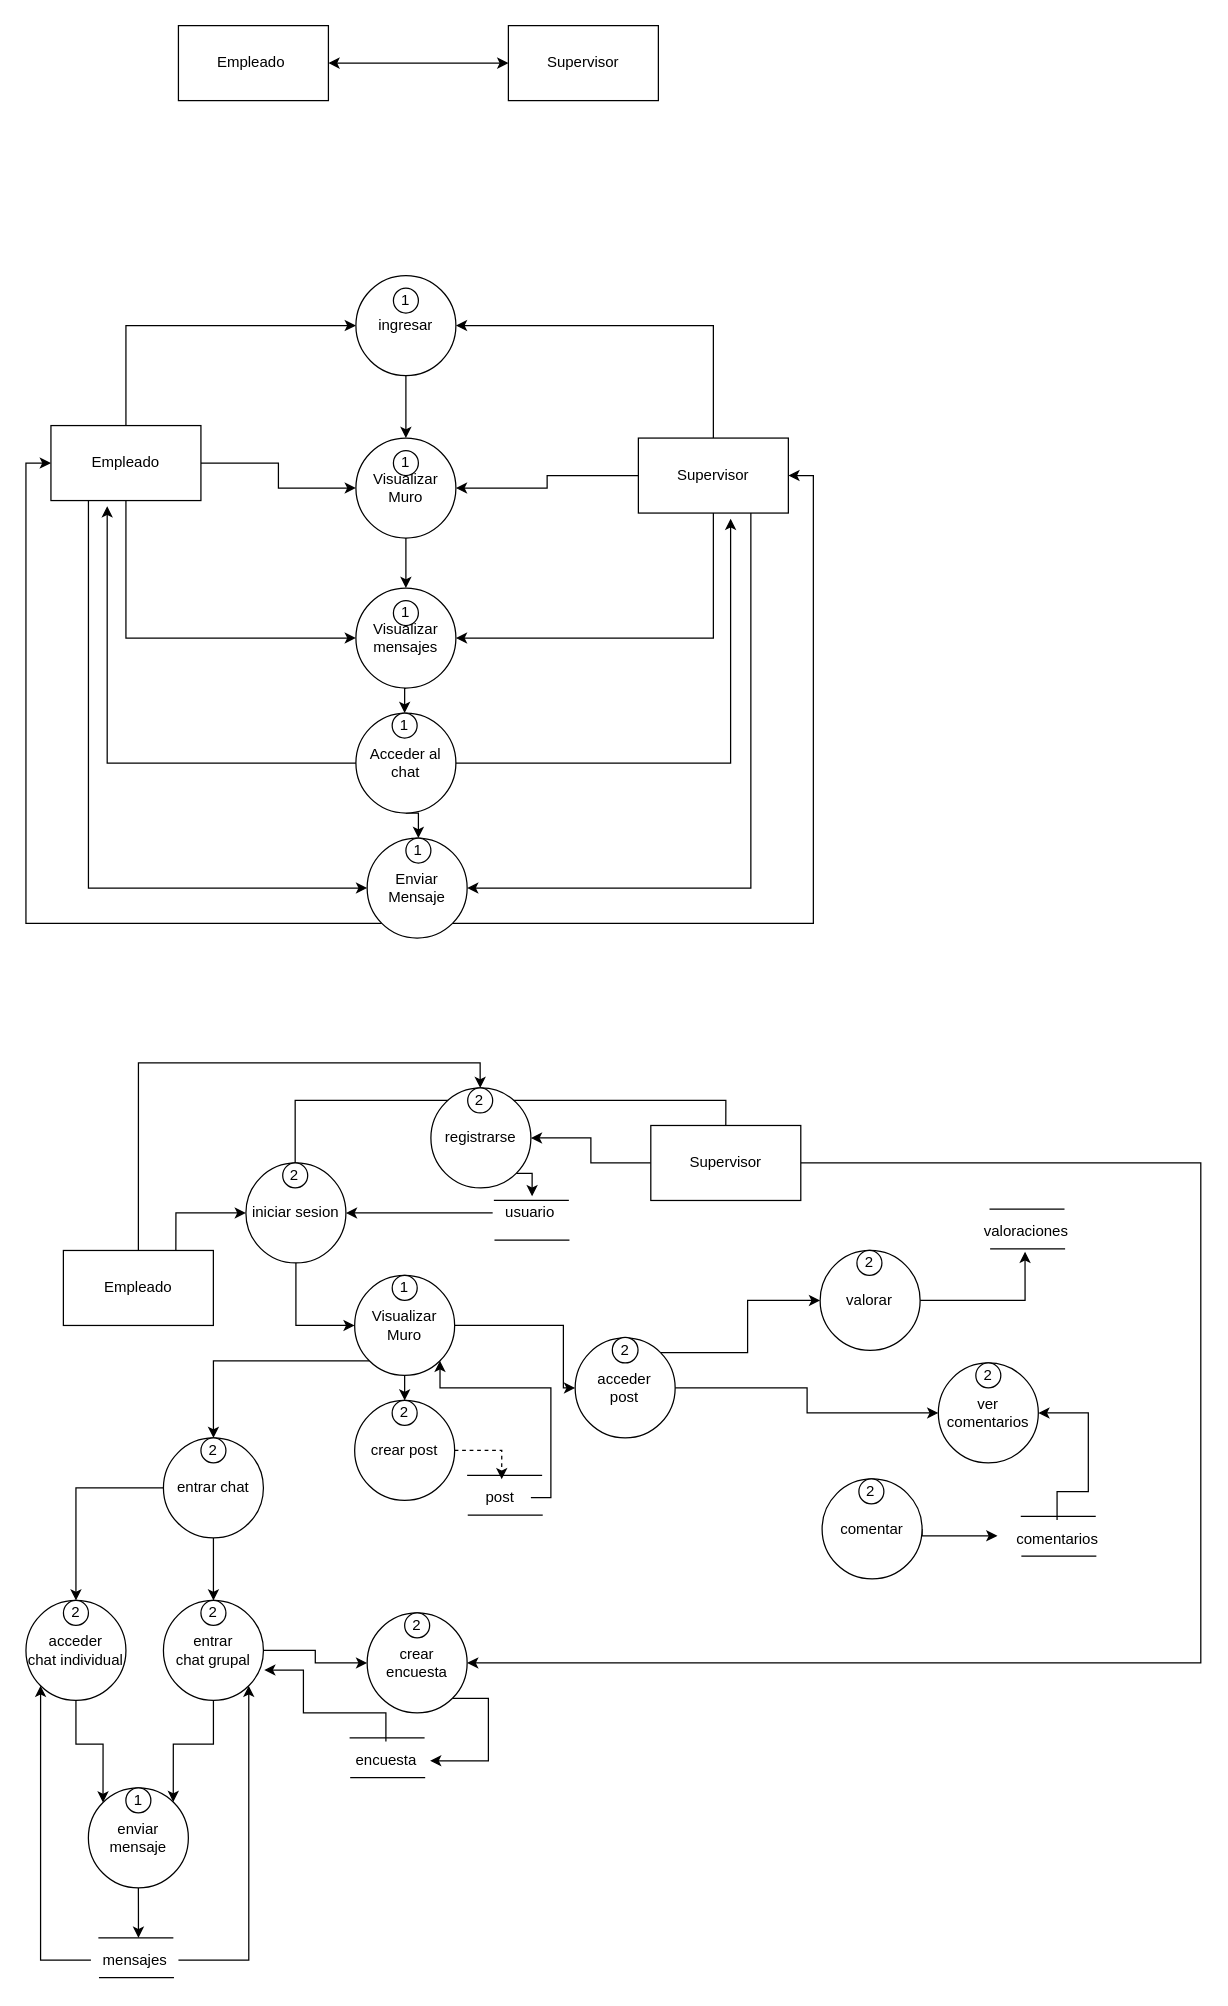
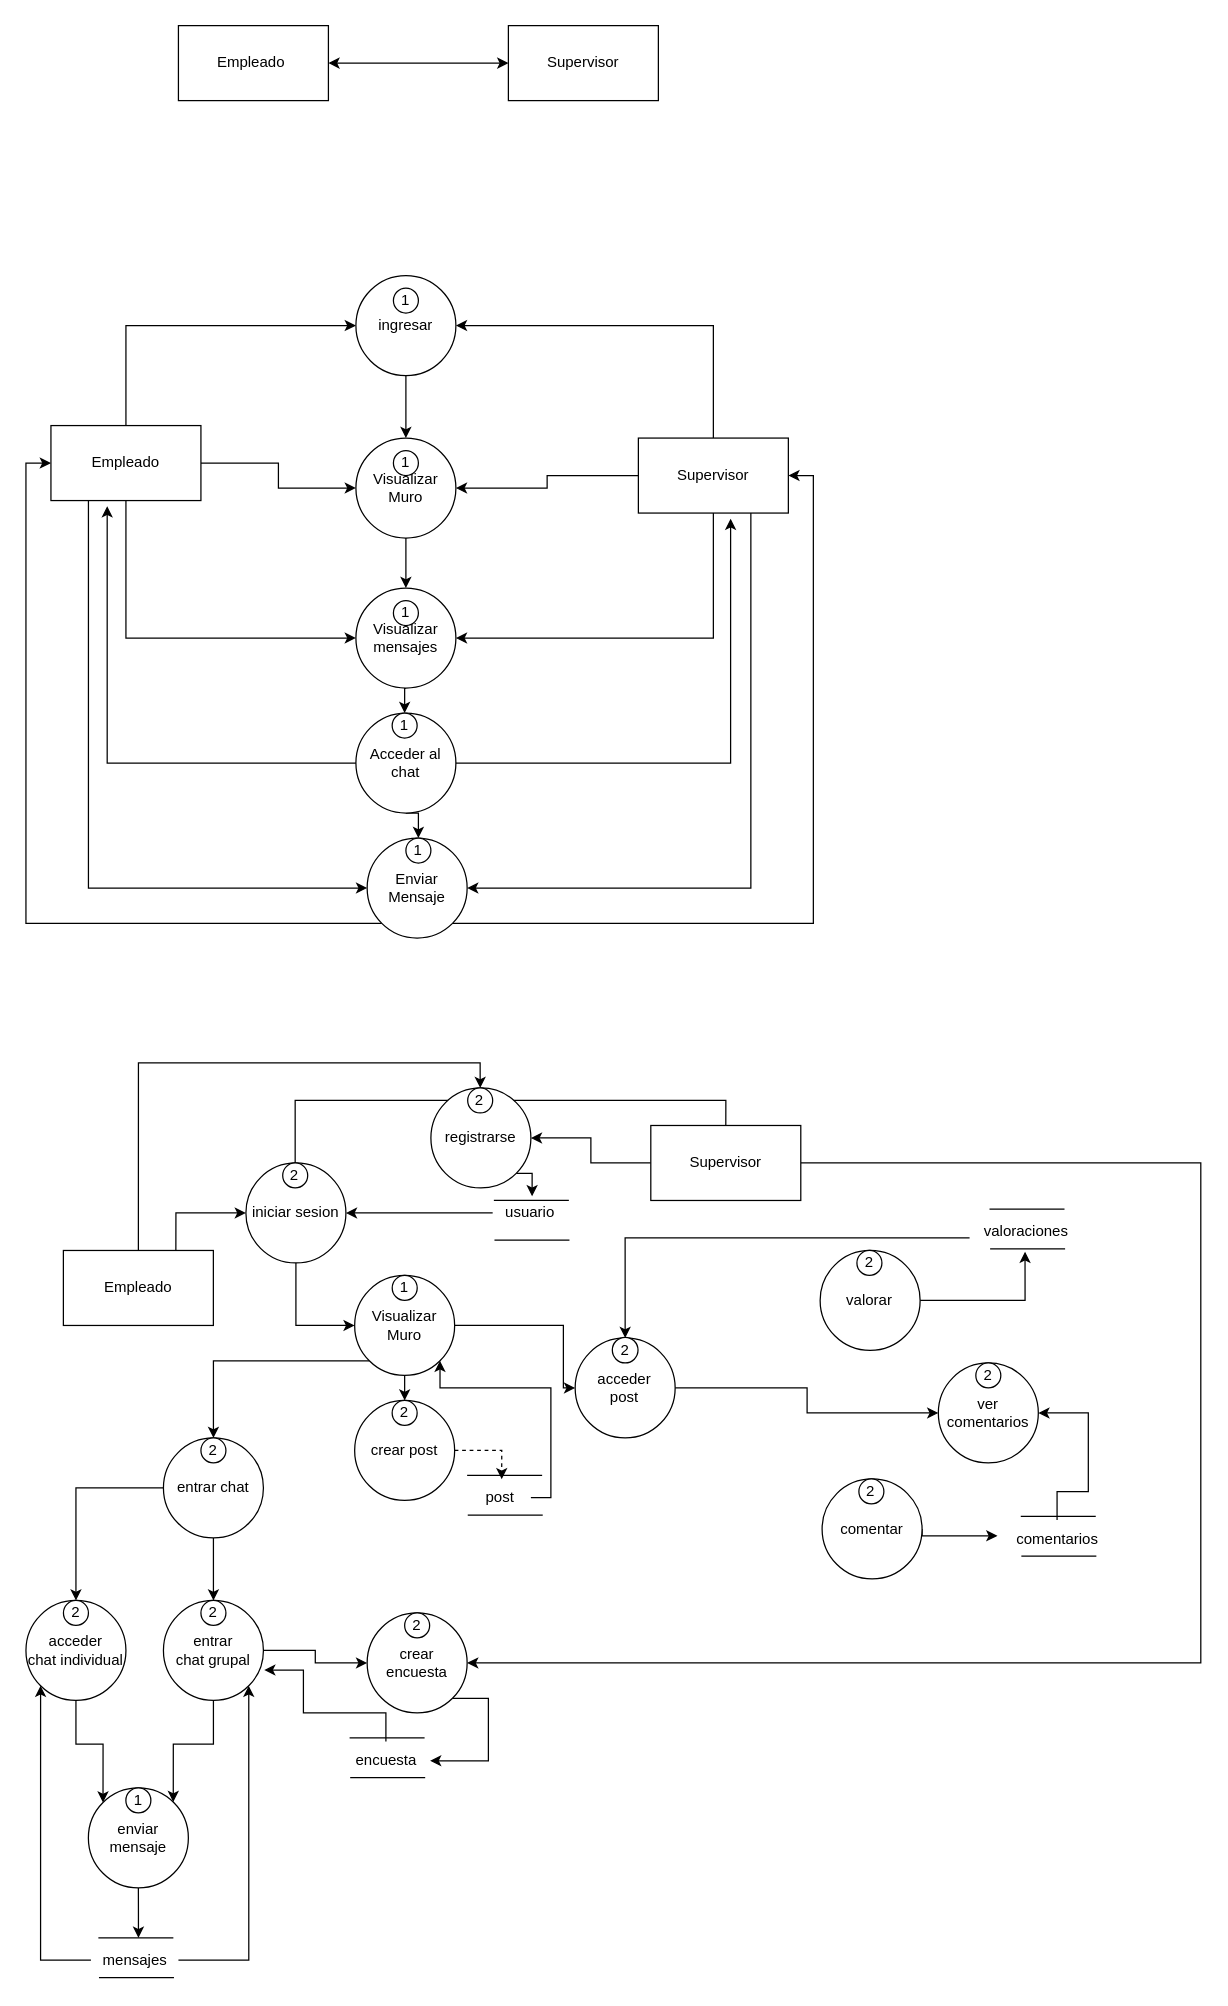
edge "valoraciones" -> "acceder post": added
edge "acceder post" -> "valorar": removed
